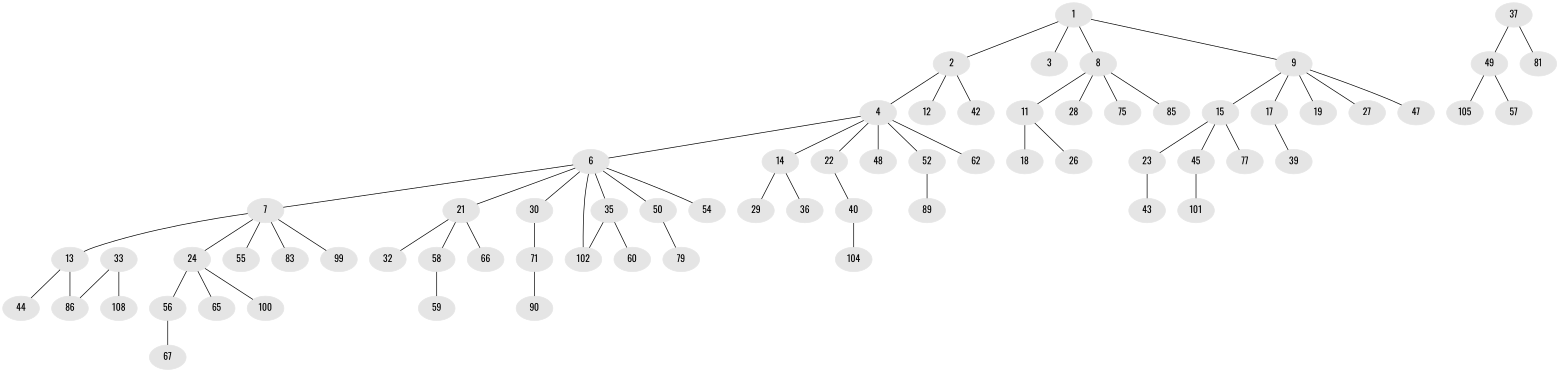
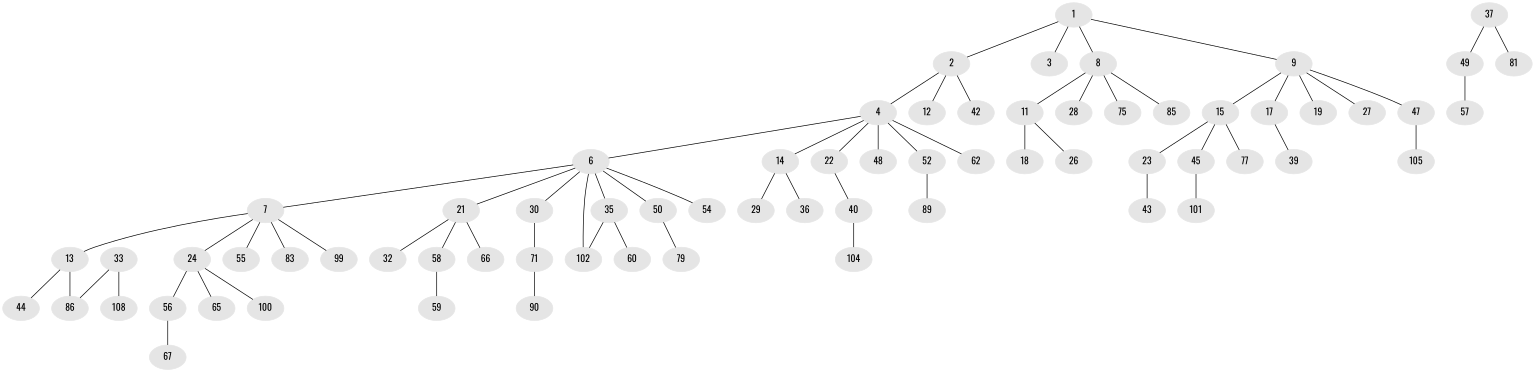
edge "49" -- "105": now "47" -- "105"
